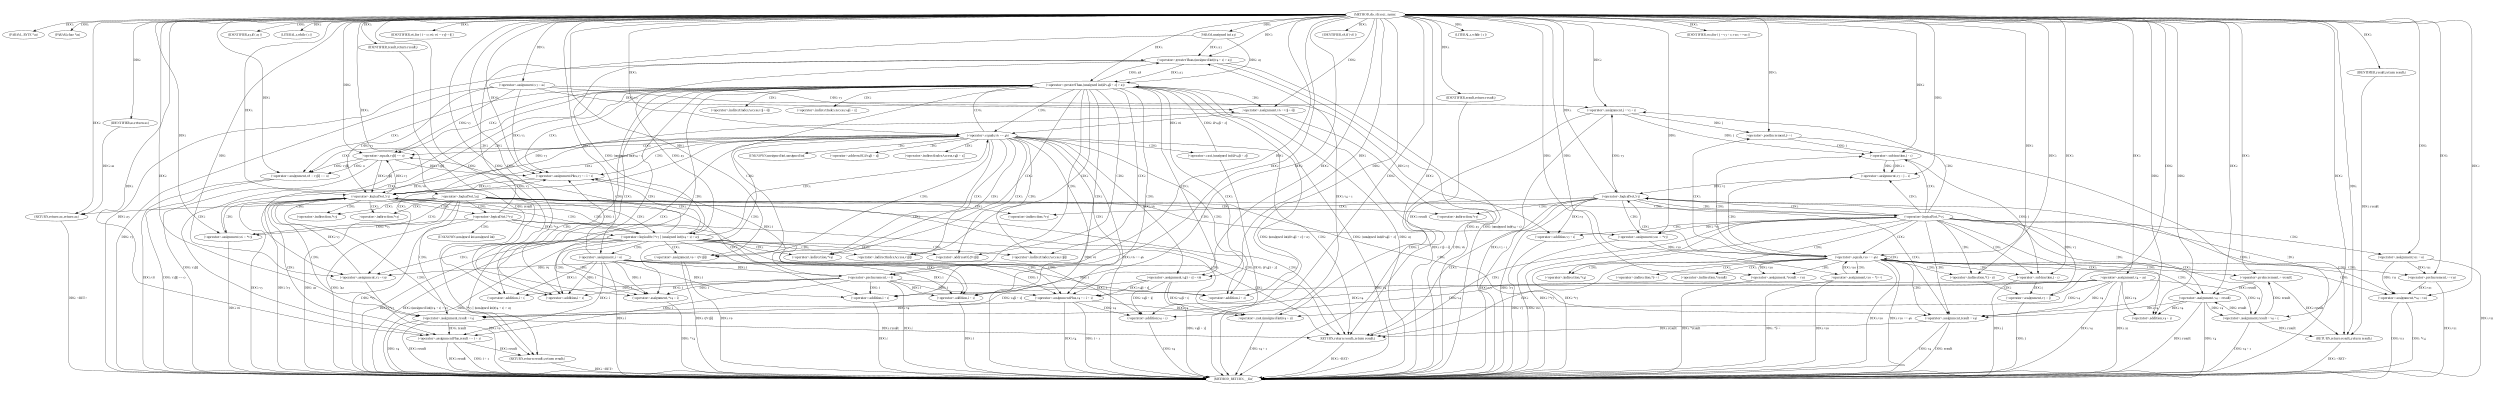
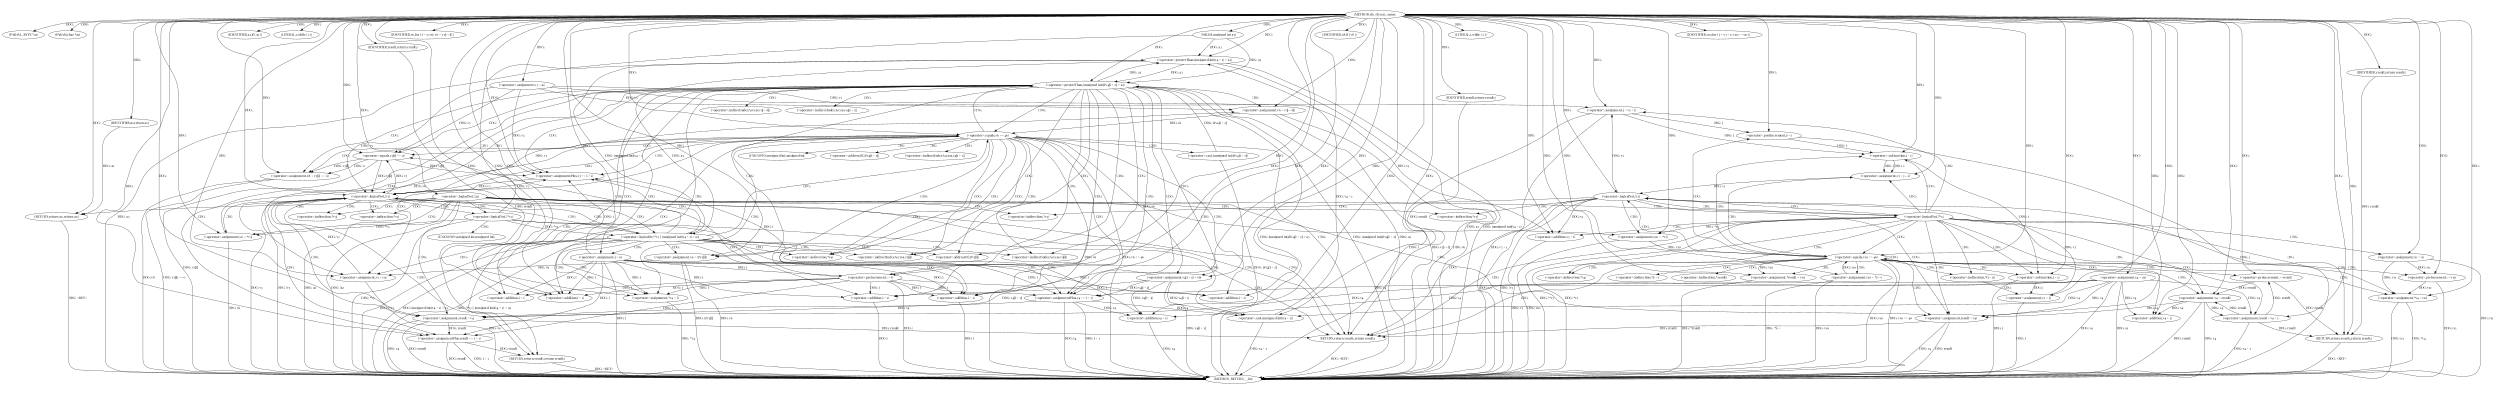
edge "(METHOD,do_rfc1035_name)" -> "(<operator>.indirection,*(j - 1))": now "(METHOD,do_rfc1035_name)" -> "(<operator>.addition,v3 + 1)"
edge "(<operator>.greaterThan,(unsigned int)&v4[i + 2] > a3)" -> "(<operator>.greaterThan,(unsigned int)(v4 + 1) > a3)": label "DDG: a8" -> "DDG: a3"
edge "(<operator>.greaterThan,(unsigned int)&v4[i + 2] > a3)" -> "(<operator>.addition,i + 2)": now "(<operator>.greaterThan,(unsigned int)&v4[i + 2] > a3)" -> "(<operator>.assignmentPlus,v4 += i + 1)"
edge "(<operator>.assignment,v3 = a2)" -> "(METHOD_RETURN,__for)": removed, label "DDG: v3"
